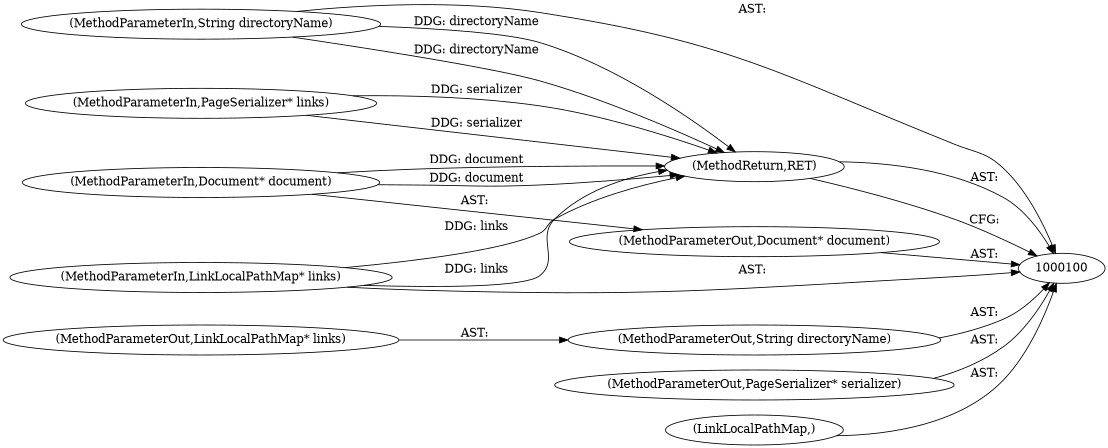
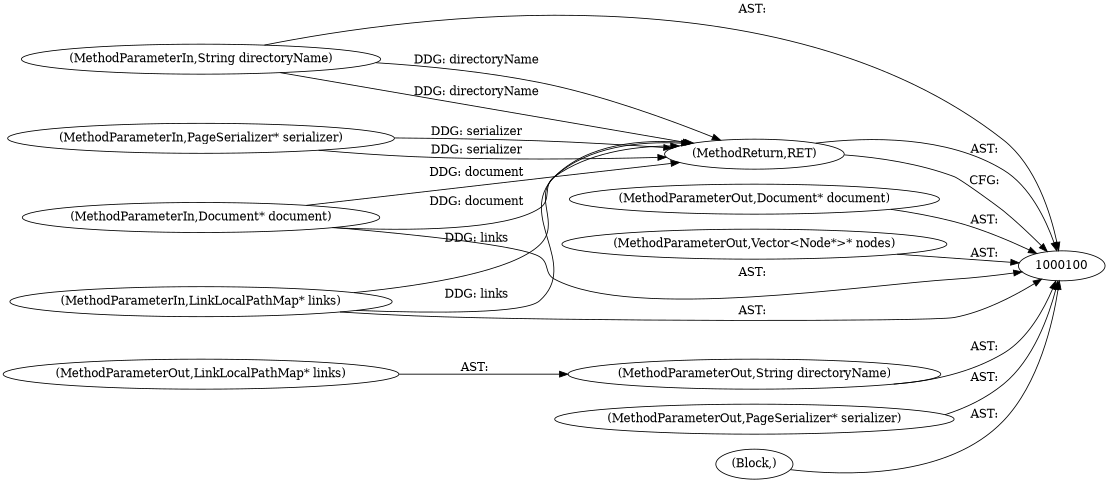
node "(MethodParameterIn,PageSerializer* links)": label "(MethodParameterIn,PageSerializer* links)" -> "(MethodParameterIn,PageSerializer* serializer)"
edge "(MethodParameterIn,Document* document)" -> "(MethodParameterOut,Document* document)": now "(MethodParameterIn,Document* document)" -> "1000100"
node "(MethodParameterOut,Vector<Node*>* nodes)": added
node "(LinkLocalPathMap,)": label "(LinkLocalPathMap,)" -> "(Block,)"
